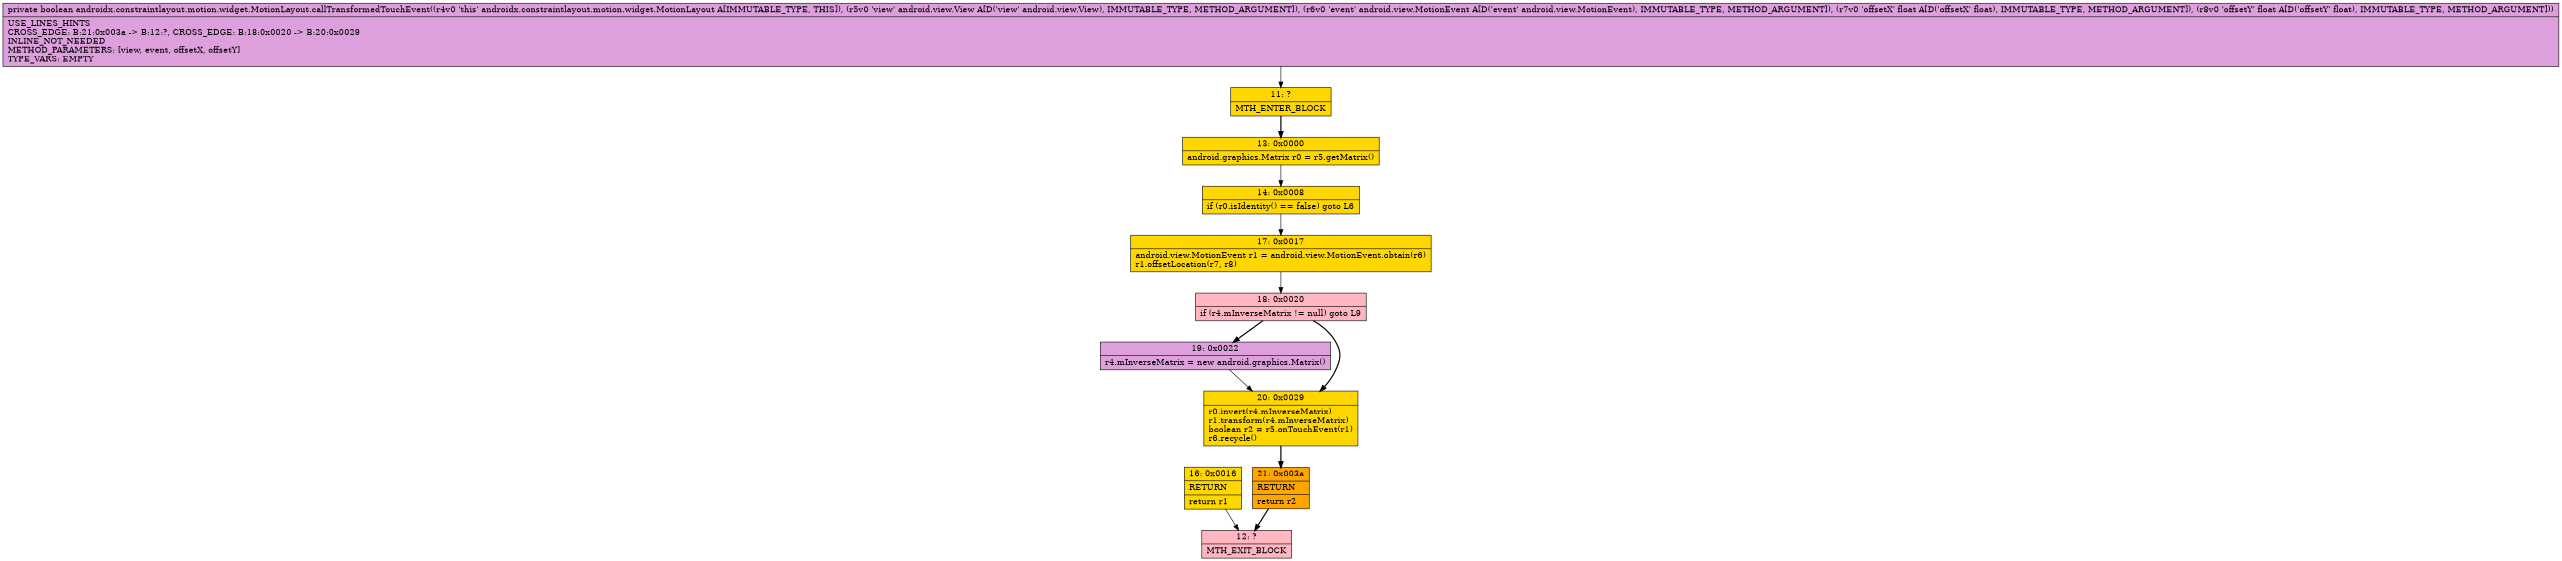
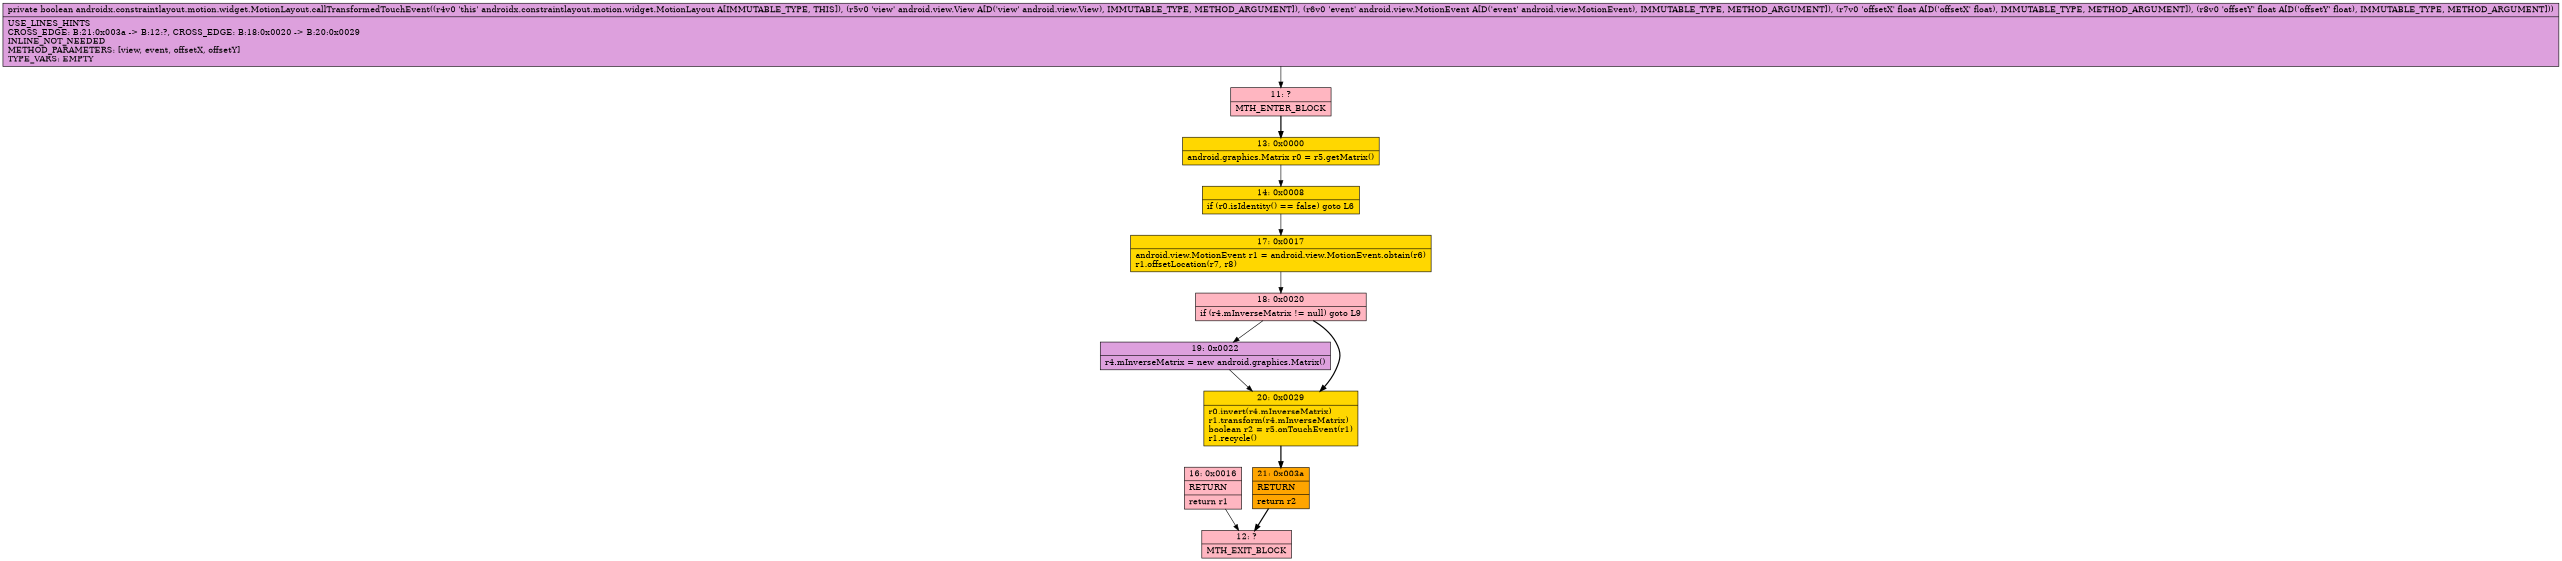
node "11: ?": fillcolor gold -> lightpink
edge "18: 0x0020" -> "19: 0x0022": style bold -> solid
node "20: 0x0029": text "r6.recycle()" -> "r1.recycle()"
node "16: 0x0016": fillcolor gold -> lightpink
